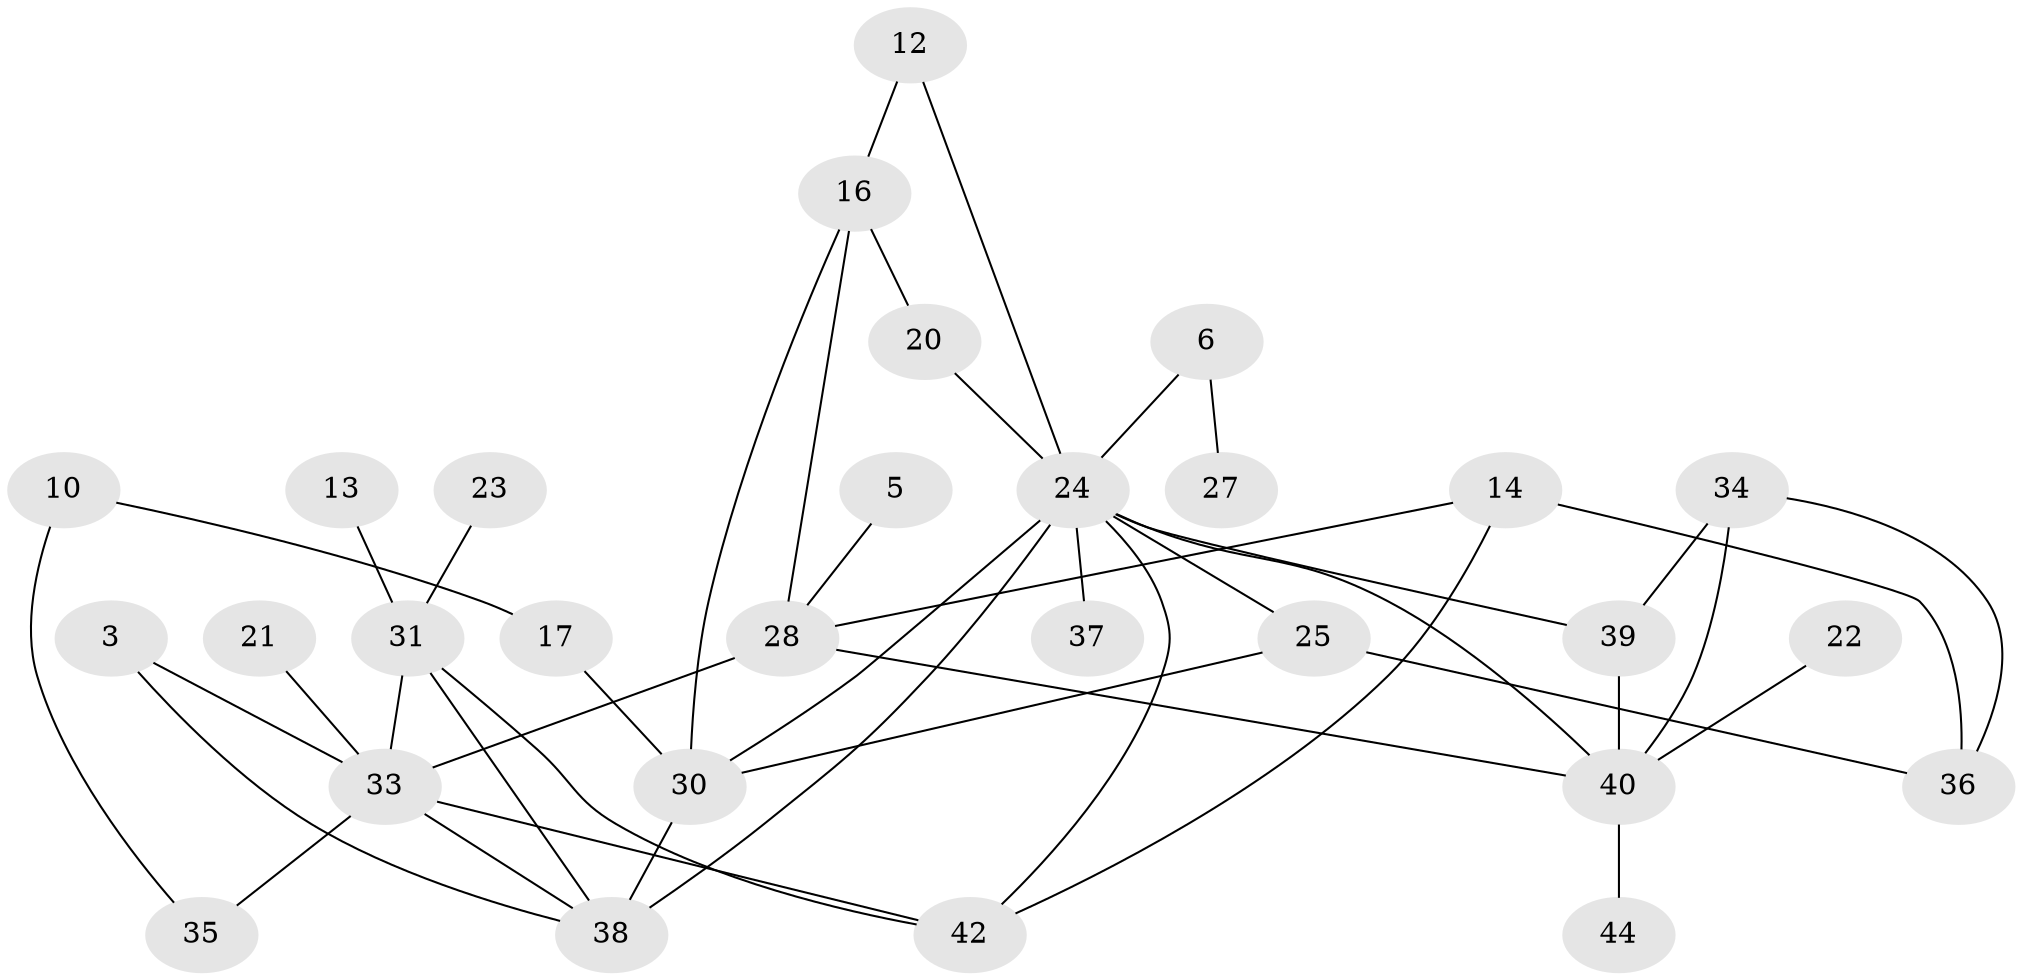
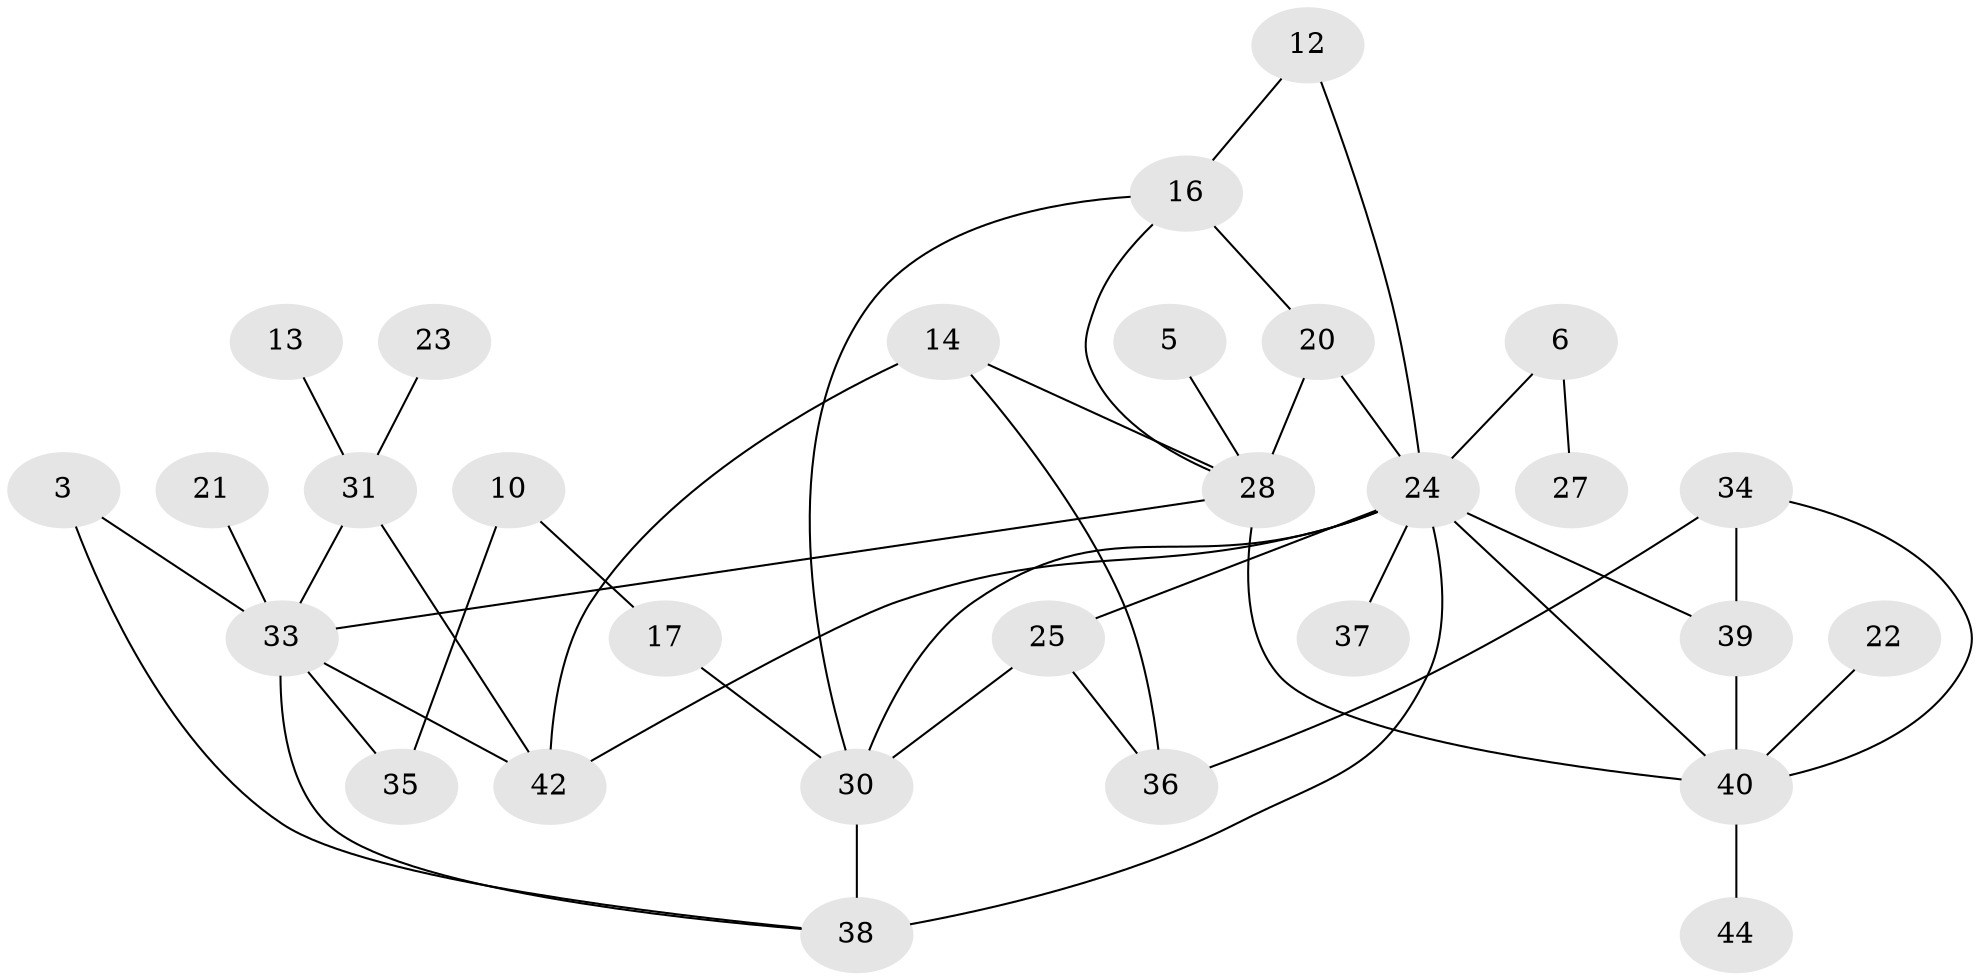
edge "20" -- "28": added
edge "31" -- "38": removed
